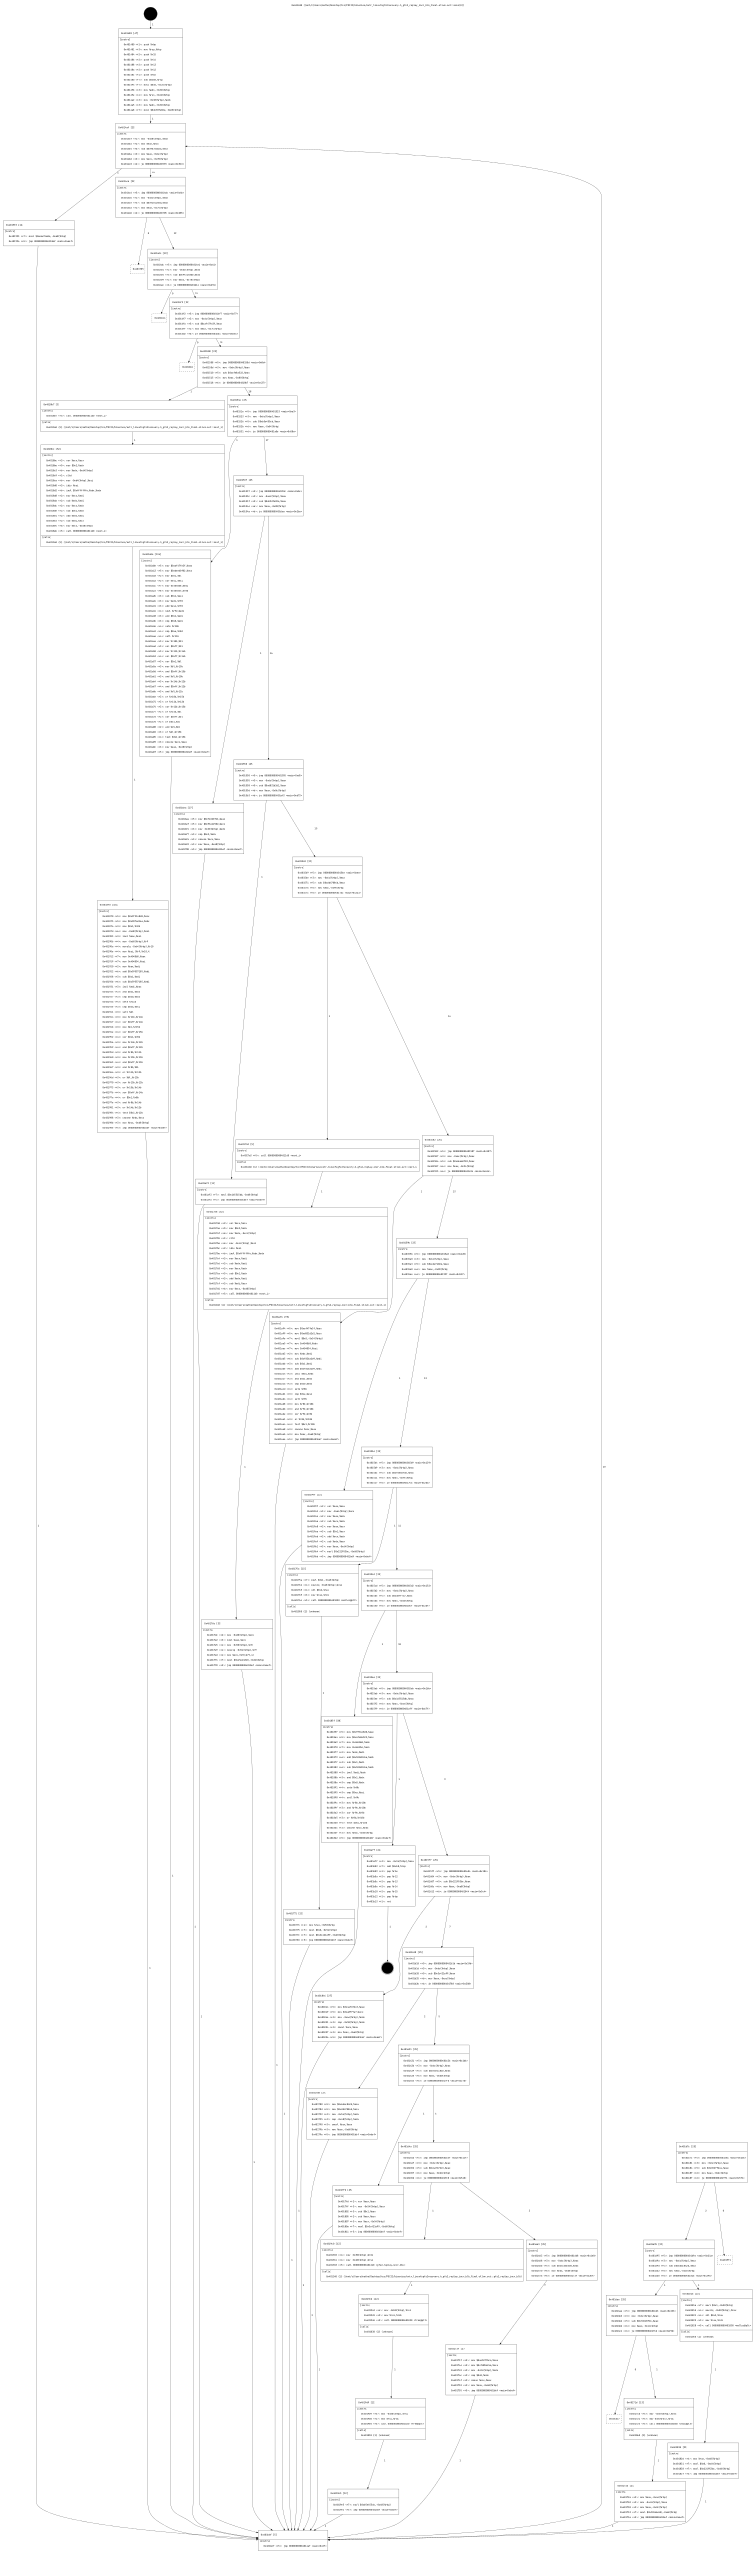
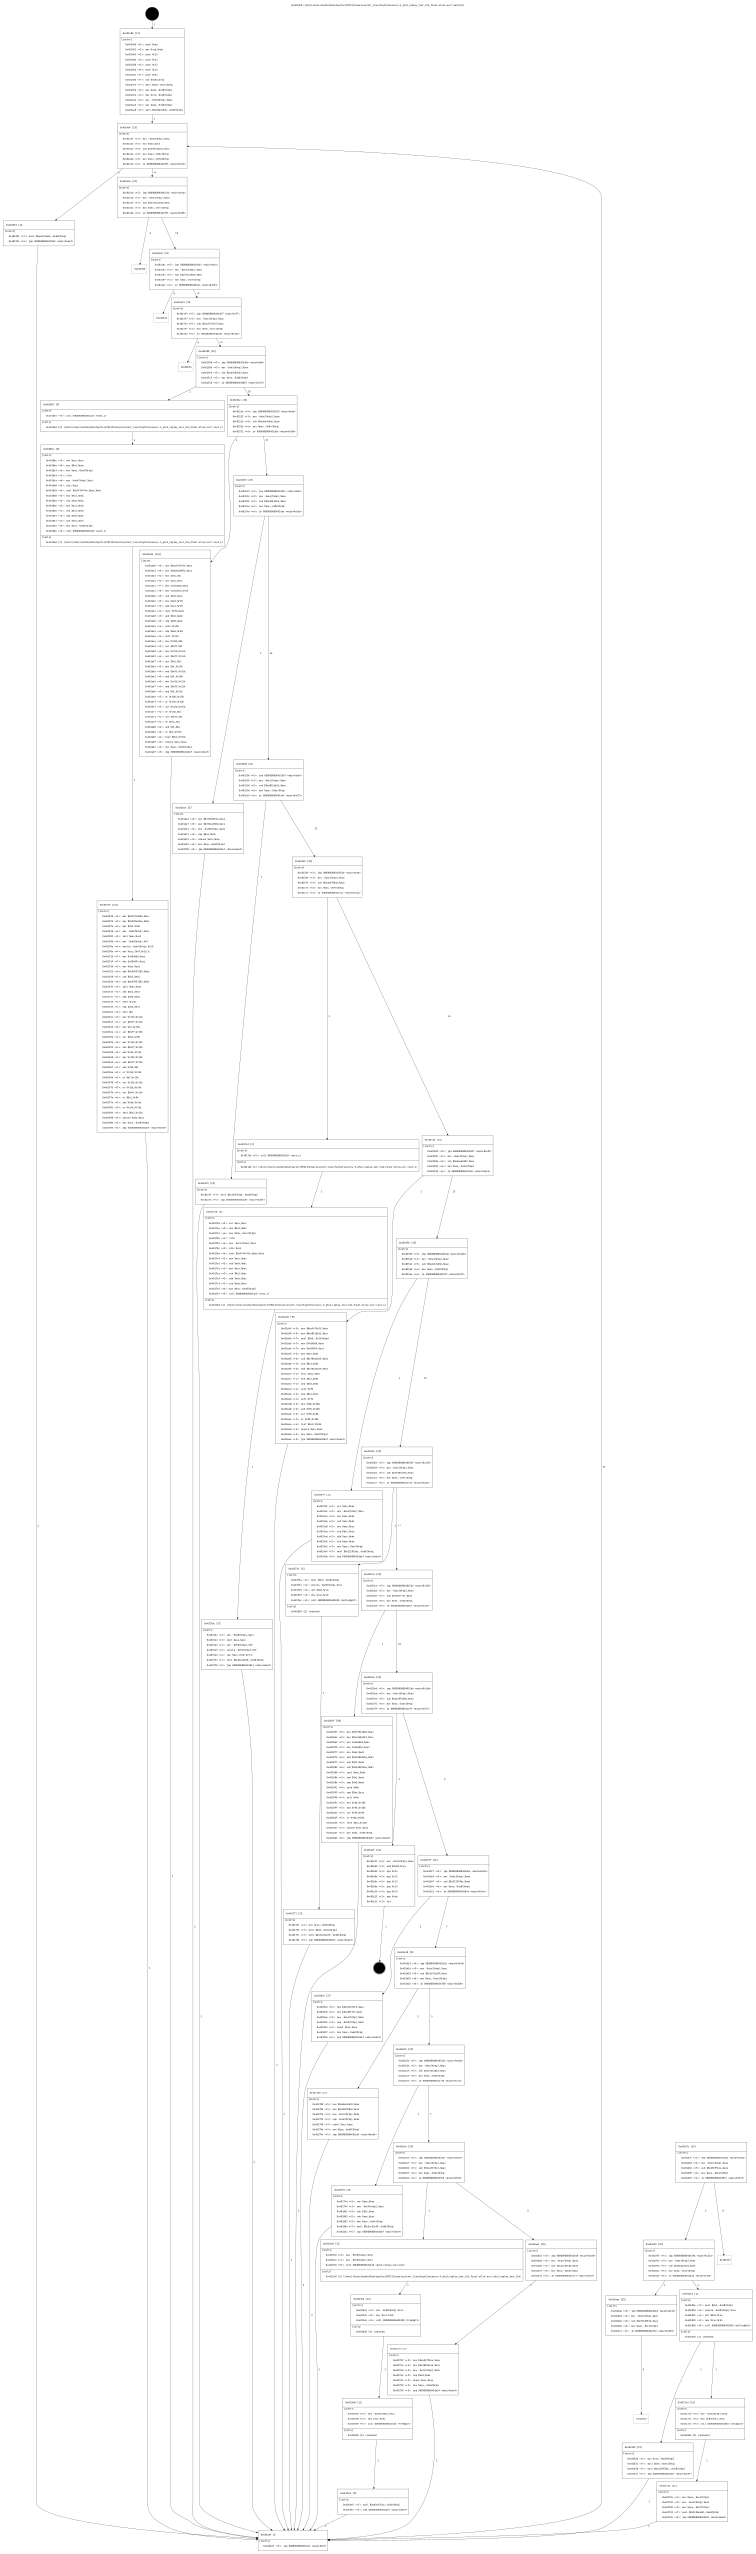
edge "0x4016ae [25]" -> "0x40171d [13]": now "0x401816 [23]" -> "0x40171d [13]"
